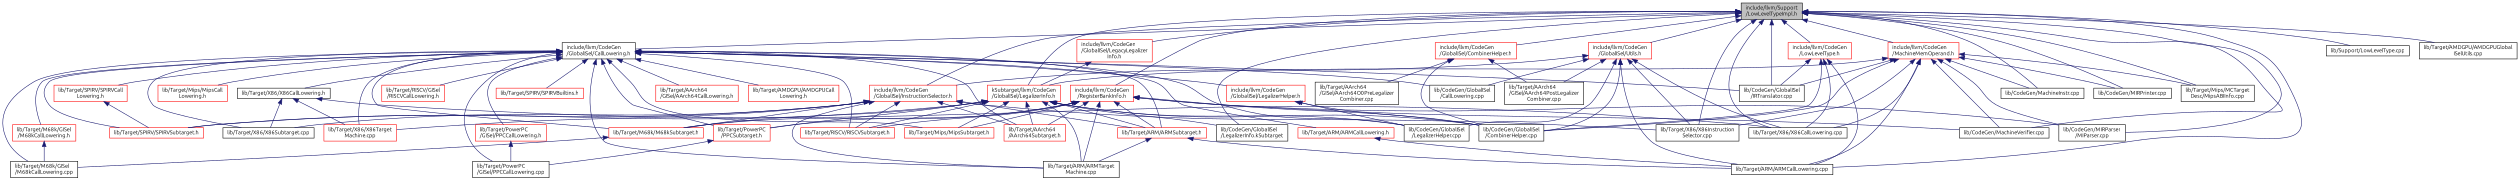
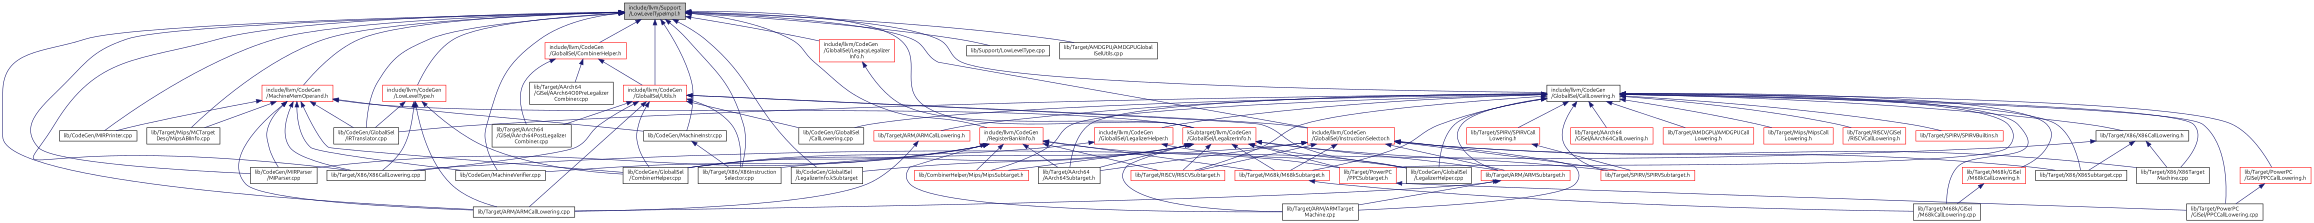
edge "lib/CodeGen/GlobalISel /CombinerHelper.cpp" -> "include/llvm/CodeGen /GlobalISel/CombinerHelper.h": now "include/llvm/CodeGen /GlobalISel/Utils.h" -> "include/llvm/CodeGen /GlobalISel/CombinerHelper.h"
edge "lib/Target/X86/X86Instruction Selector.cpp" -> "include/llvm/CodeGen /MachineMemOperand.h": now "lib/Target/X86/X86Instruction Selector.cpp" -> "lib/CodeGen/MachineInstr.cpp"
edge "lib/Target/ARM/ARMSubtarget.h" -> "include/llvm/CodeGen /RegisterBankInfo.h": removed
node "lib/Target/X86/X86Target Machine.cpp": color red -> black
node "lib/Target/Mips/MipsSubtarget.h": label "lib/Target/Mips/MipsSubtarget.h" -> "lib/CombinerHelper/Mips/MipsSubtarget.h"
node "lib/Target/AArch64 /AArch64Subtarget.h": color red -> black
edge "lib/Target/ARM/ARMTarget Machine.cpp" -> "include/llvm/CodeGen /GlobalISel/CallLowering.h": removed
